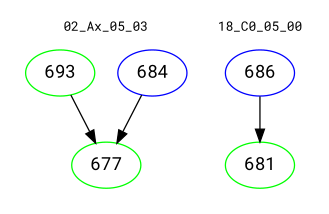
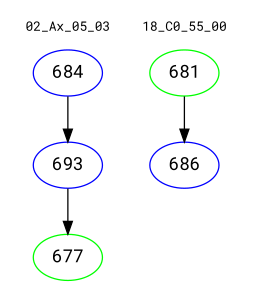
cluster "18_C0_05_00": label "18_C0_05_00" -> "18_C0_55_00"
node "693": color green -> blue
edge "684" -> "677": now "684" -> "693"
edge "686" -> "681": reversed
